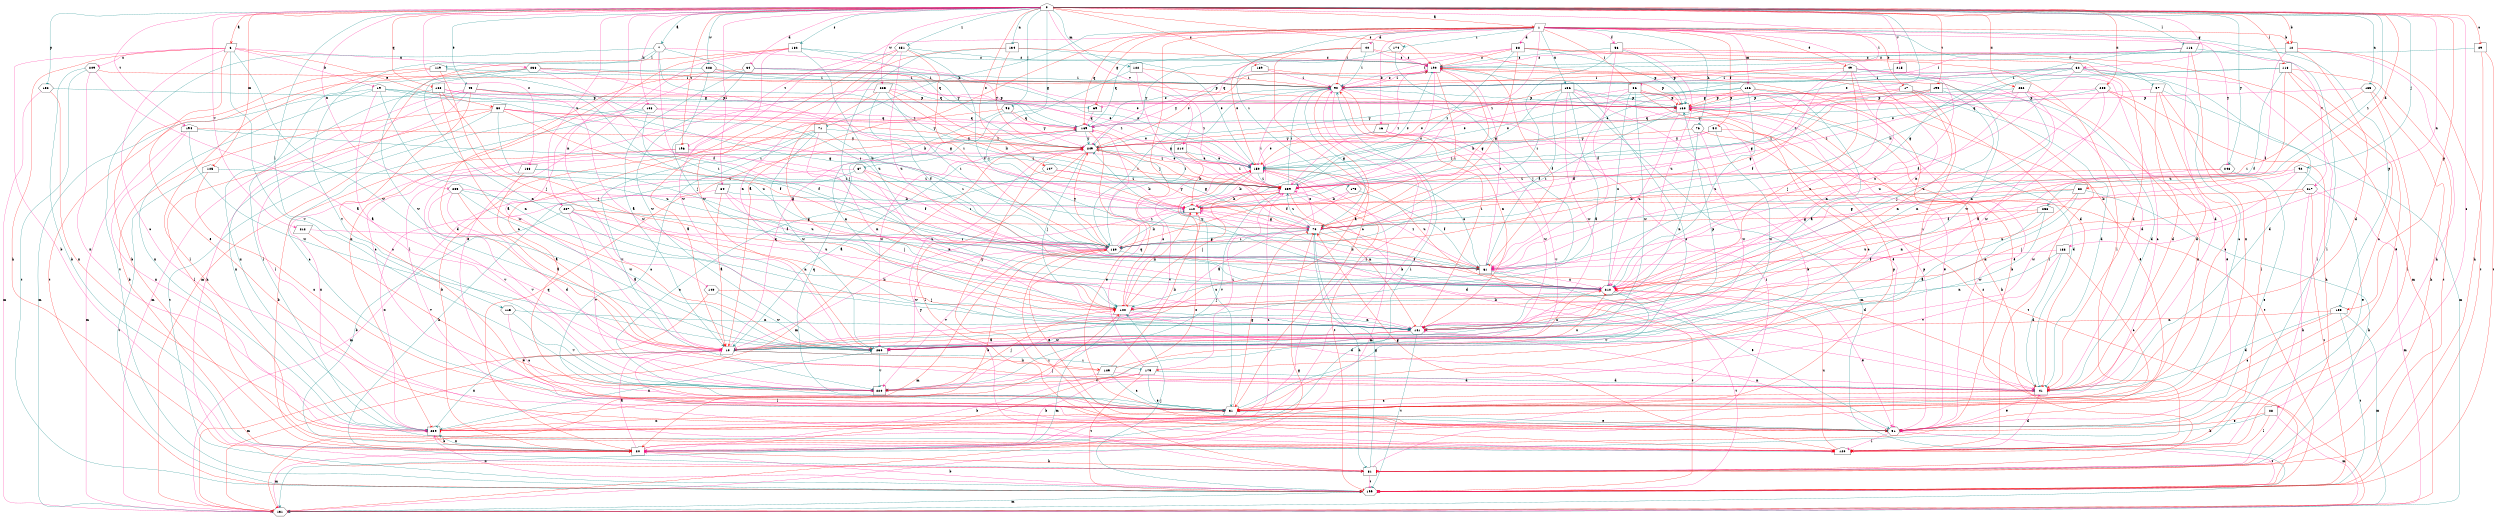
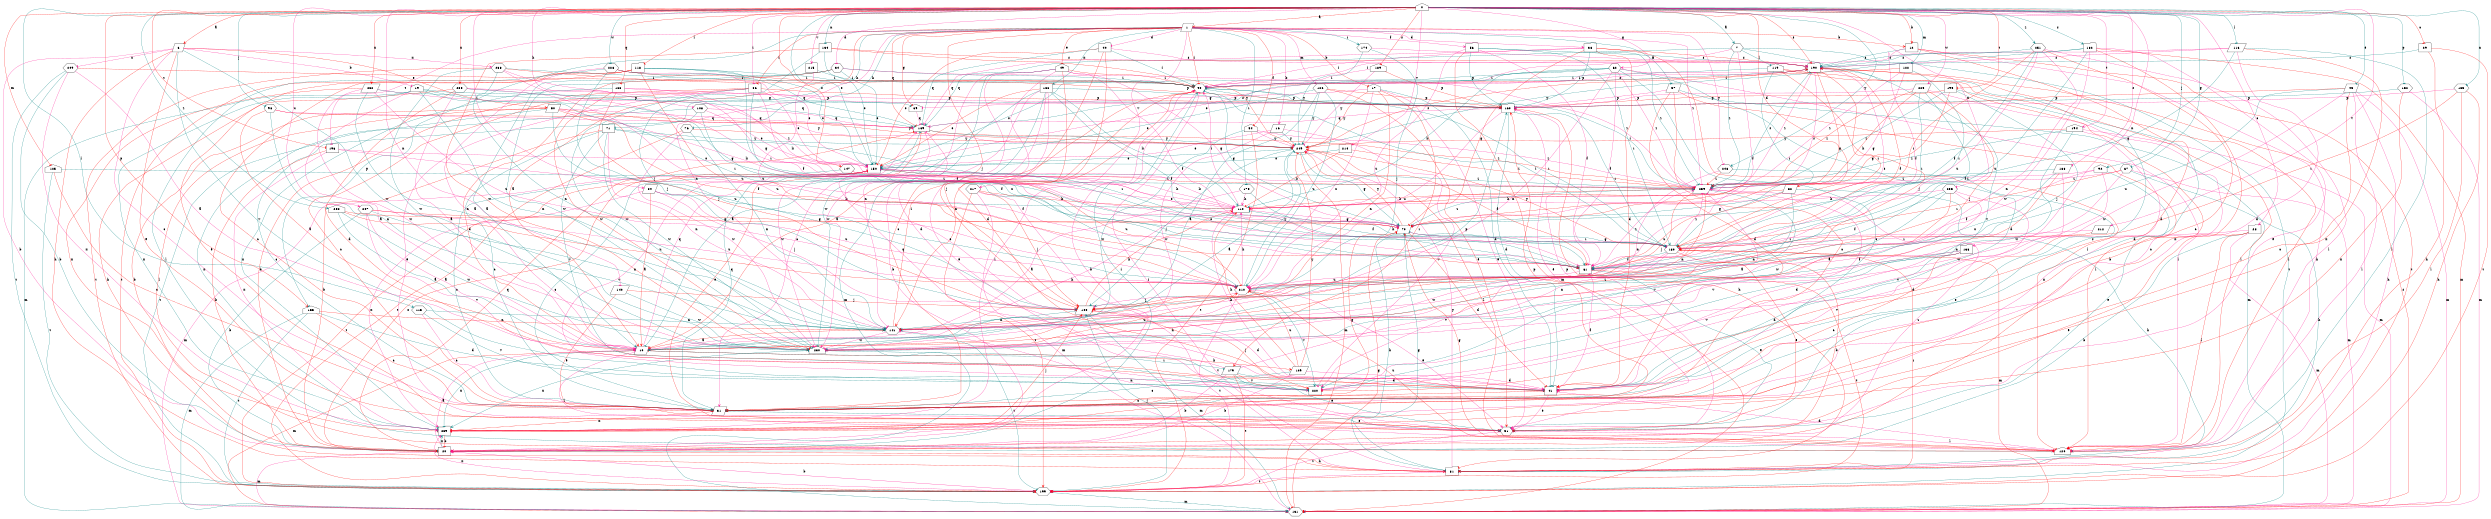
edge "28" -> "180": added, label "r"
edge "180" -> "230": arrowhead vee -> tee
node "140": shape hexagon -> parallelogram
edge "41" -> "61": added, label "f"
